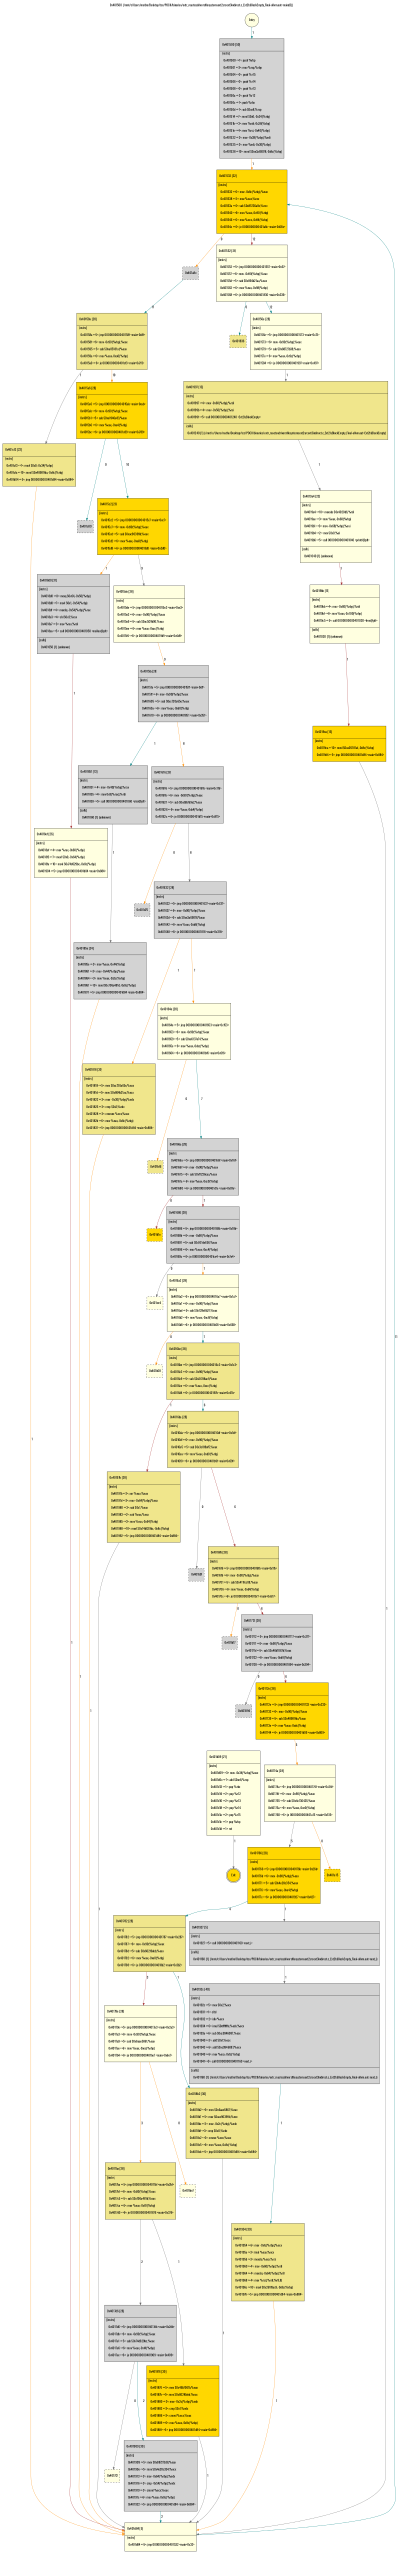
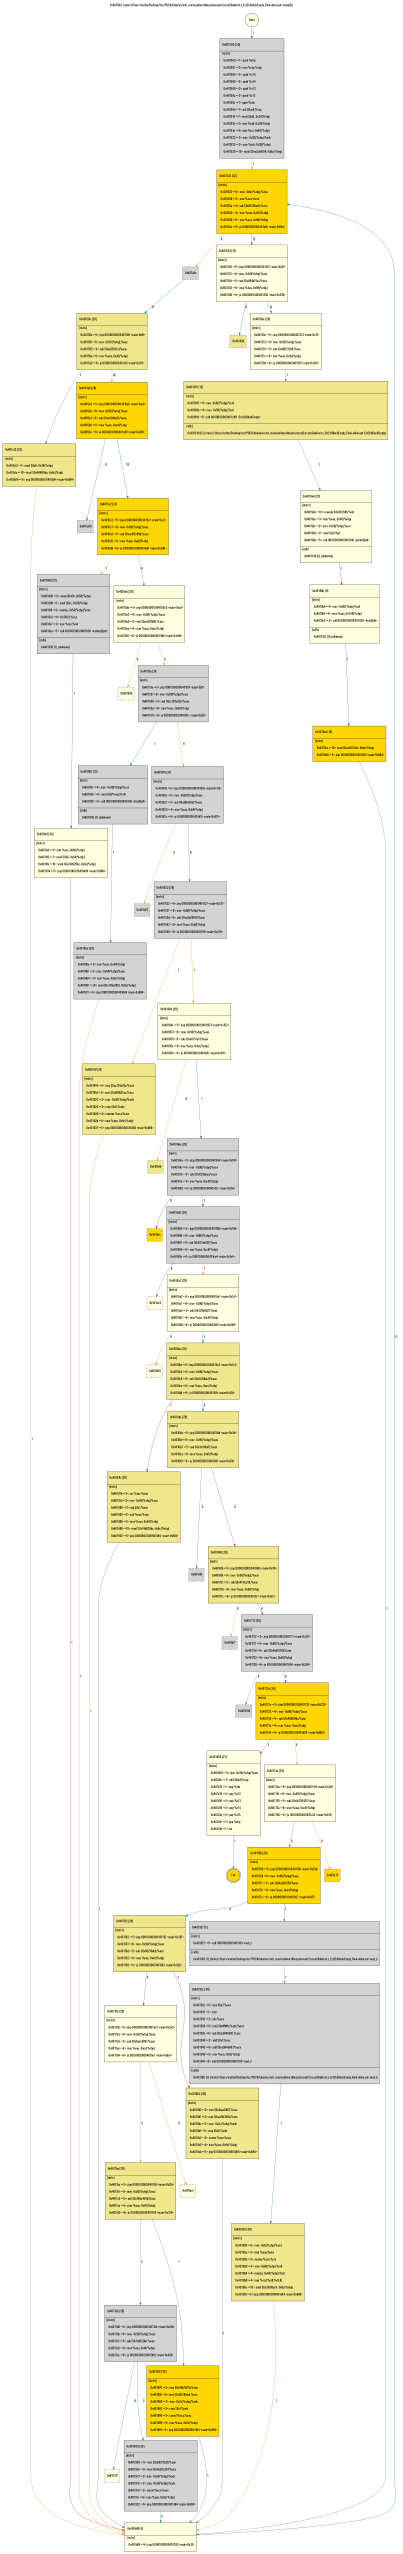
node "0x4019d9": added
edge "0x40172e [28]" -> "0x401d09 [21]": added, label "1"
edge "0x401782 [28]" -> "0x4018b2 [30]": color teal -> brown
